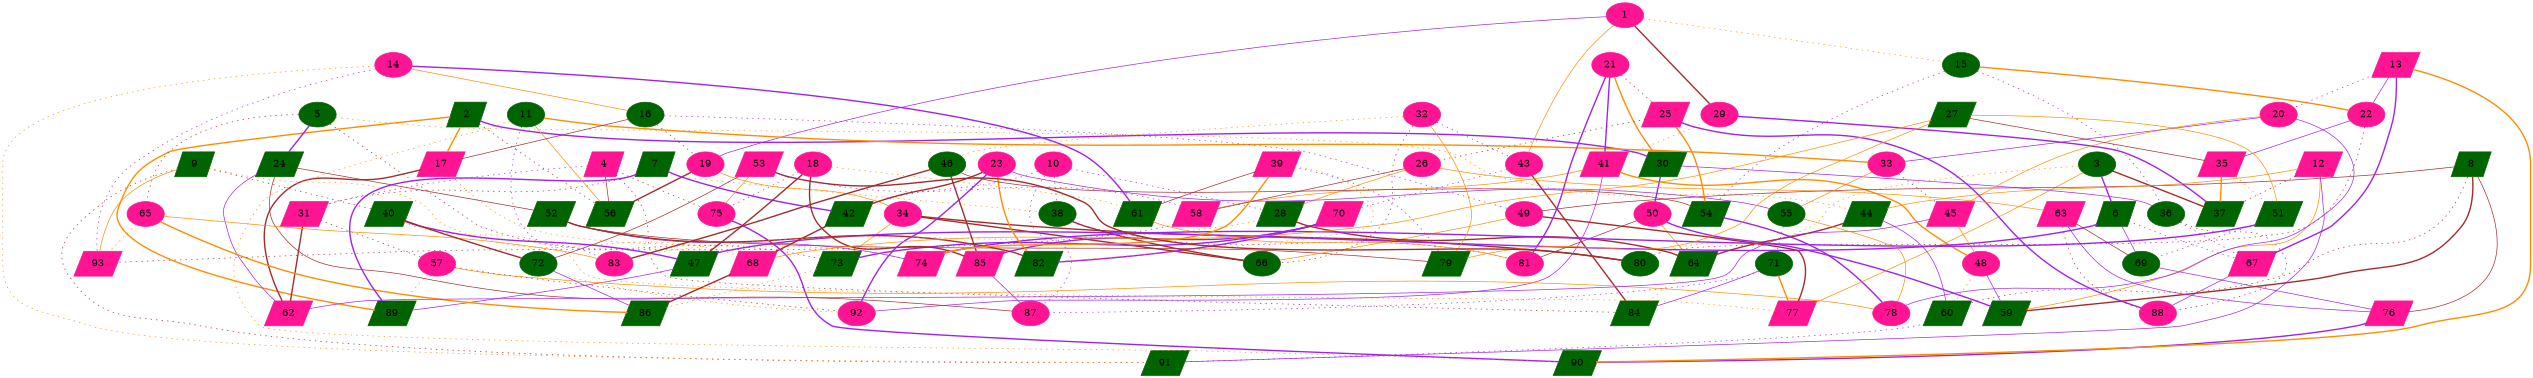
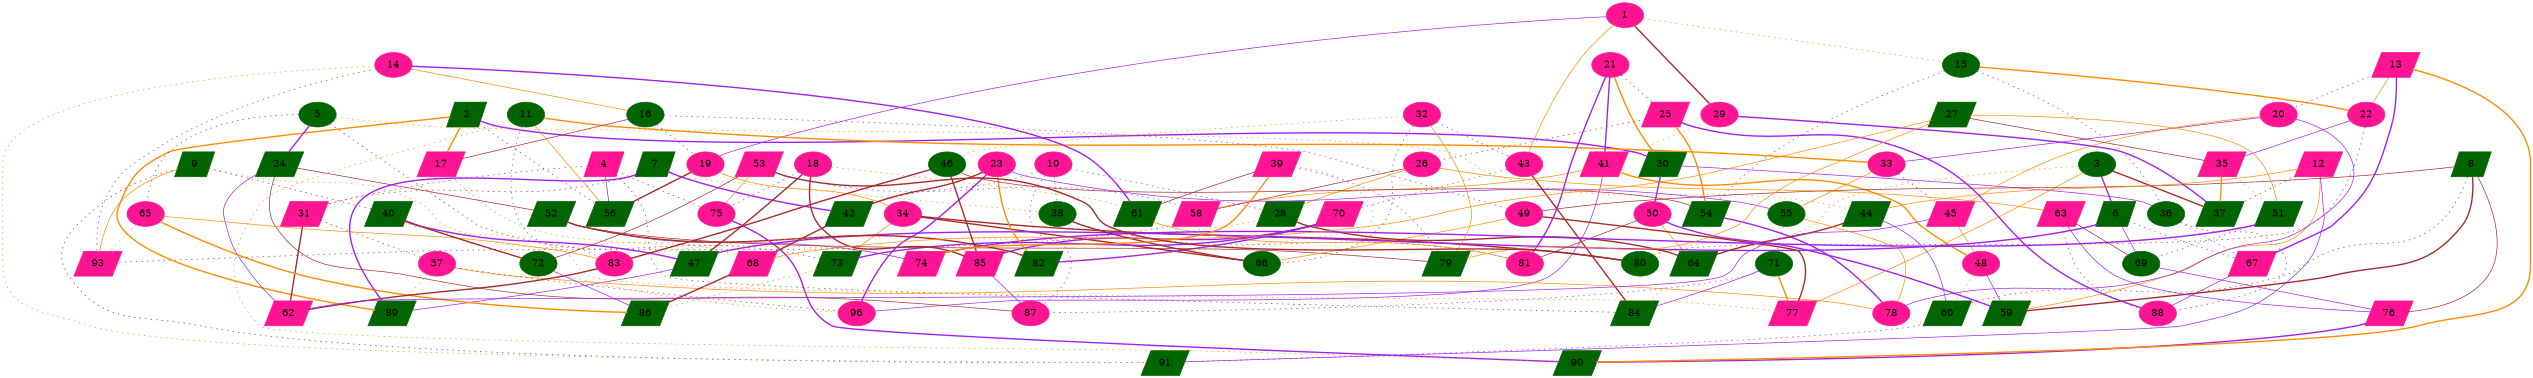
edge "13" -- "22": color purple -> darkorange
edge "17" -- "62": now "83" -- "62"
node "92": label "92" -> "96"
